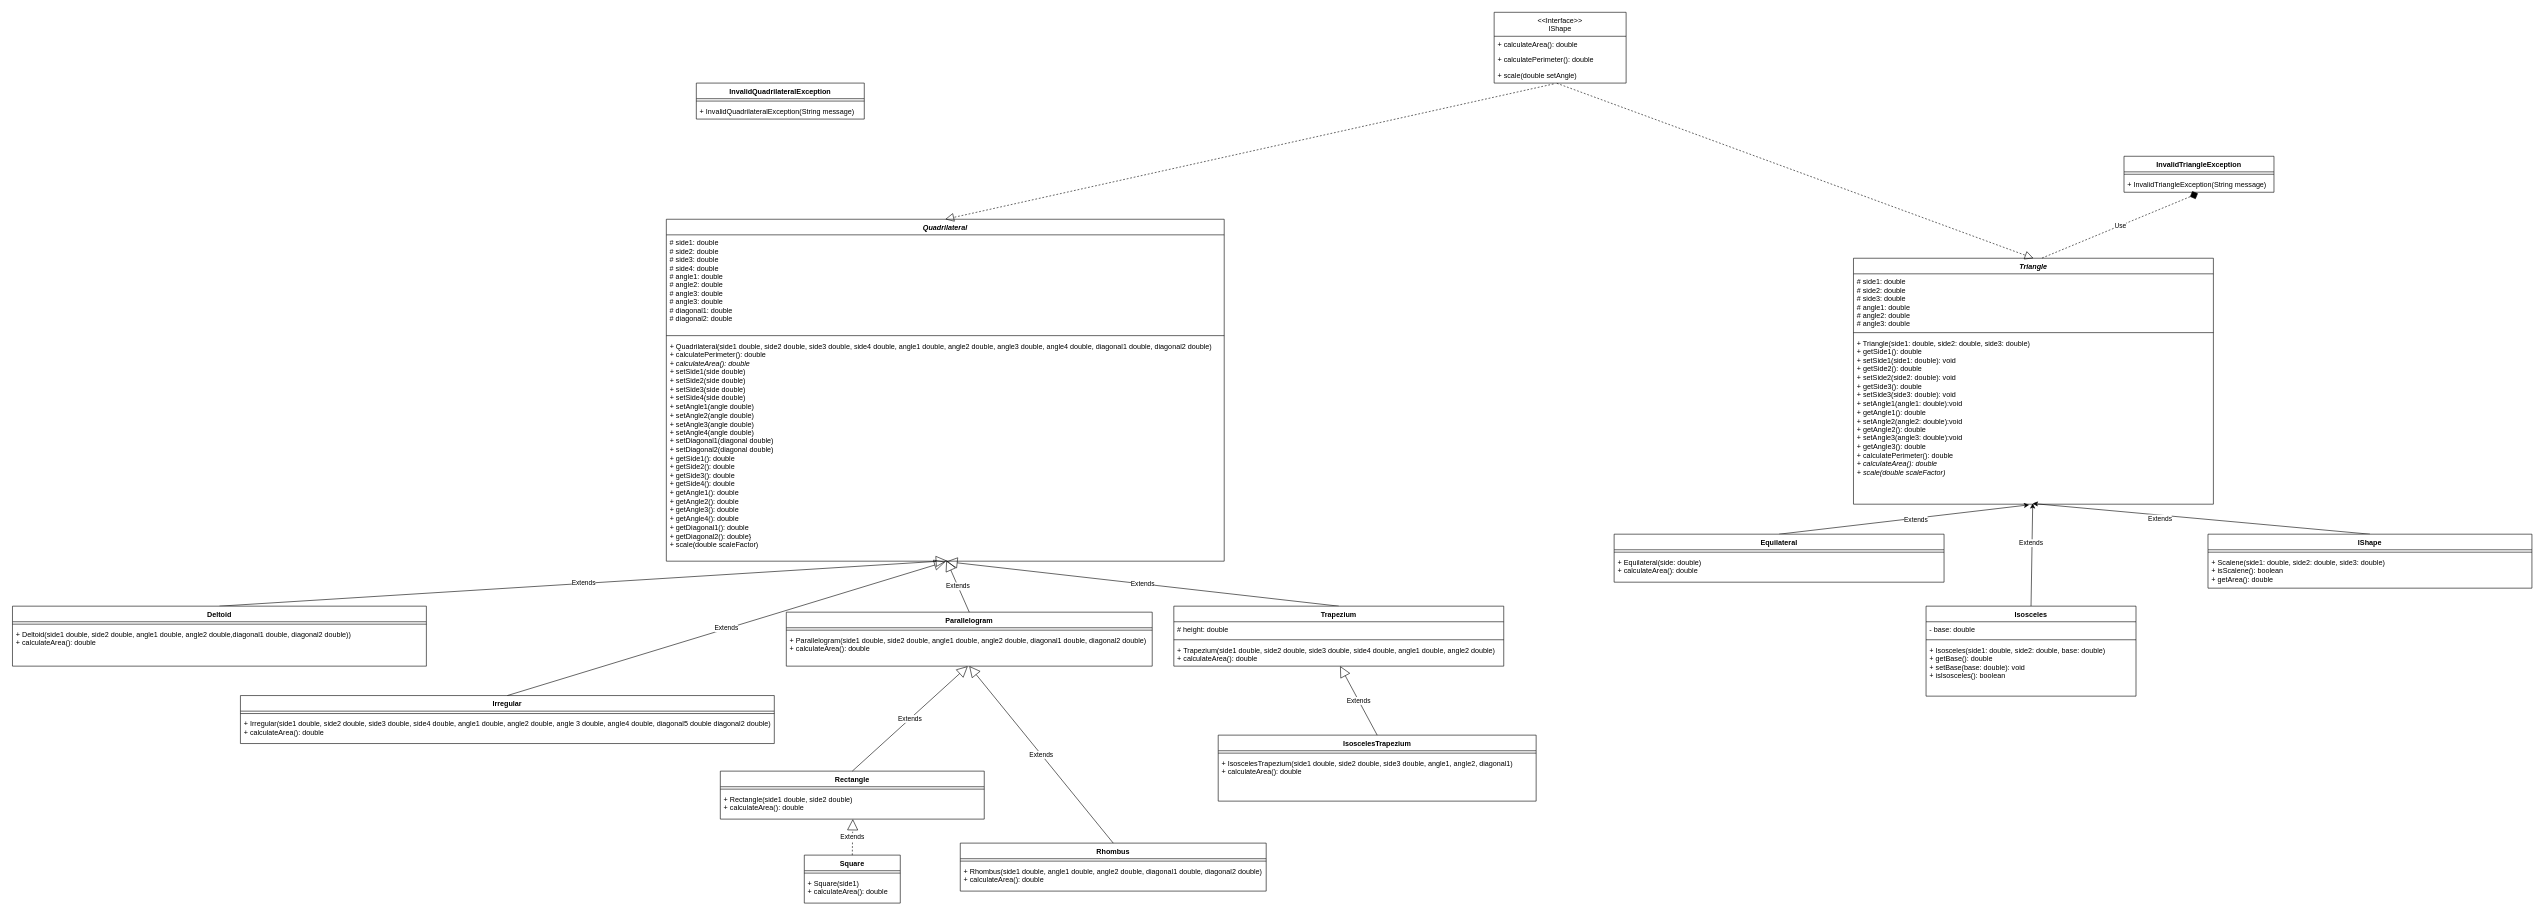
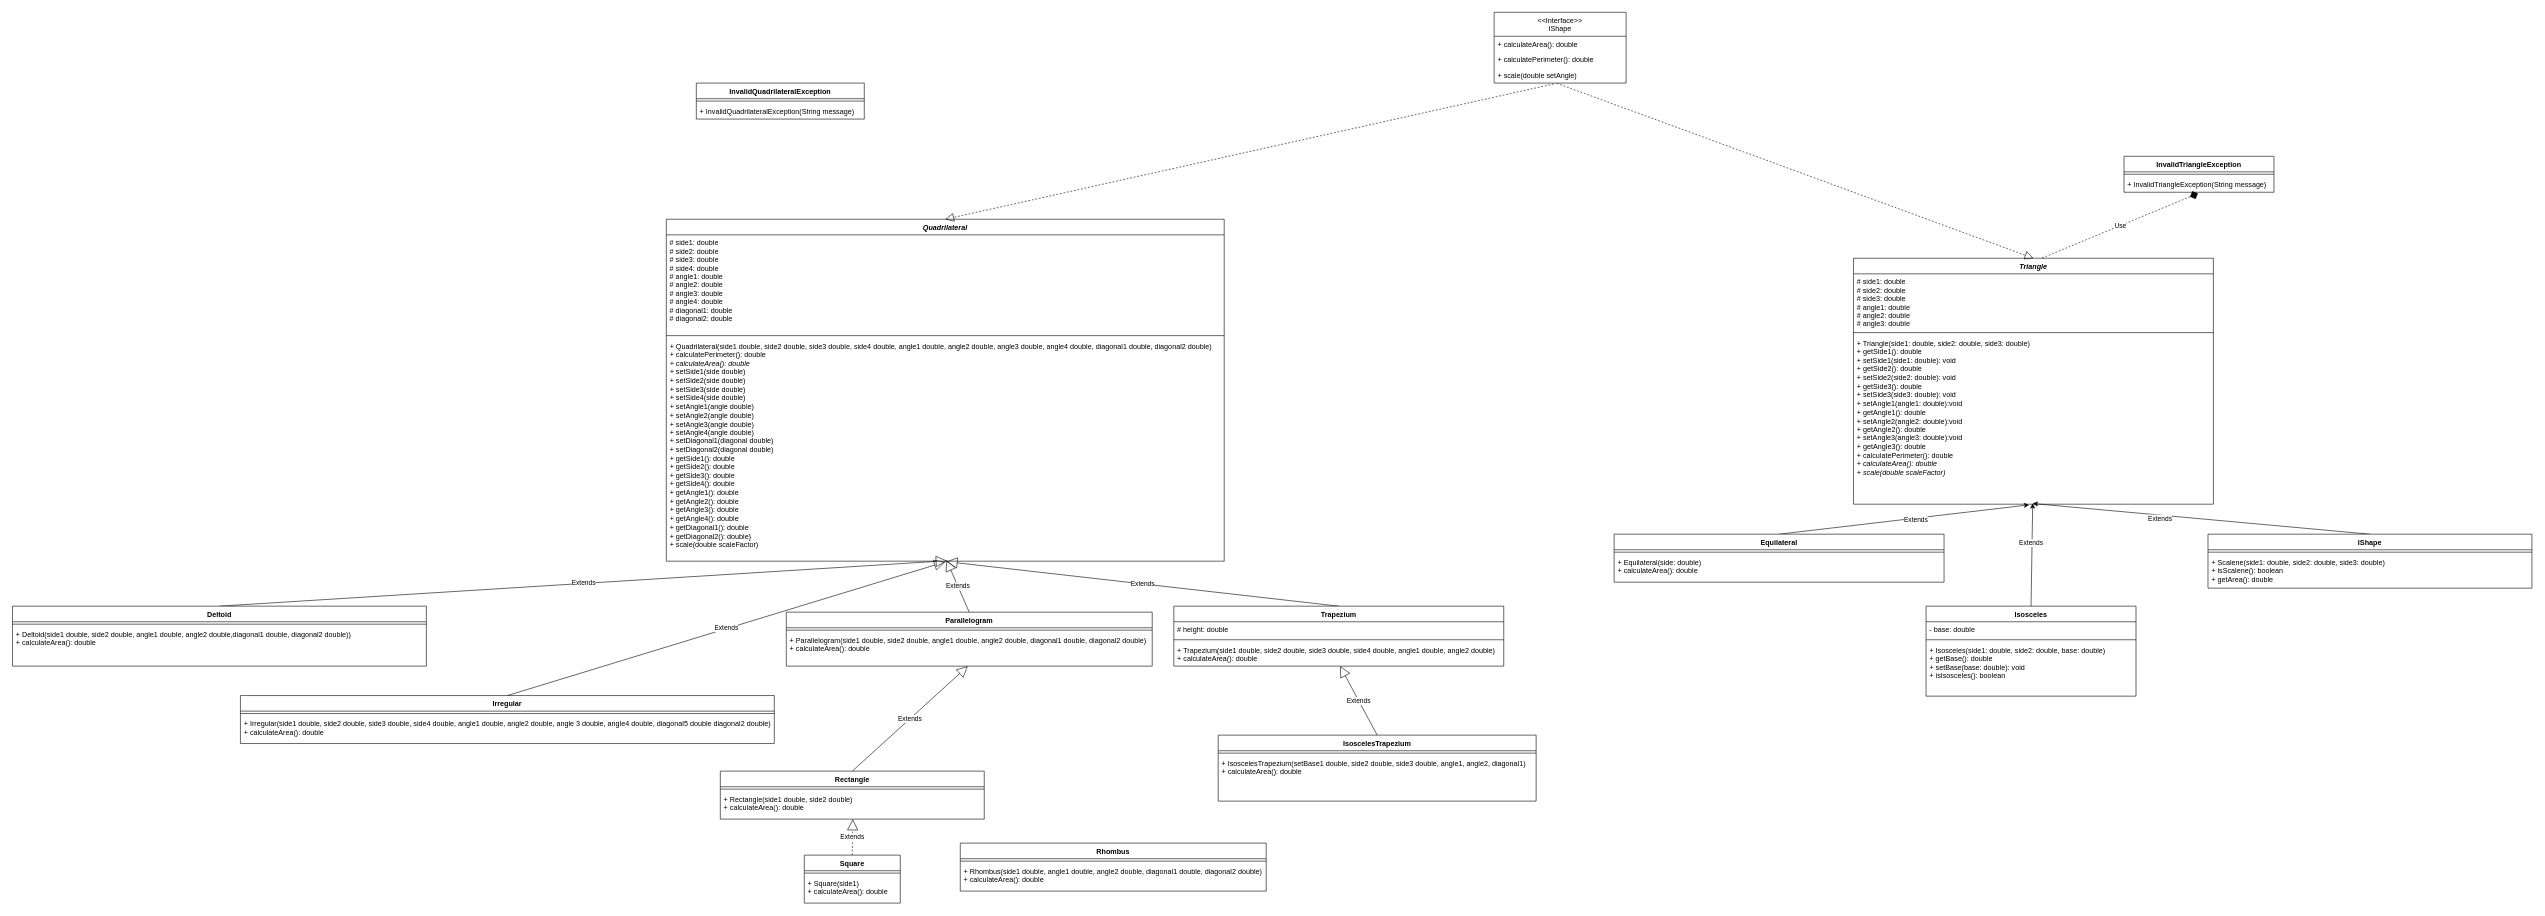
node "# side1: double # side2: double # side3: double # side4: double # angle1: double # angle2: double # angle3: double # angle3: double # diagonal1: double # diagonal2: double": label "# side1: double # side2: double # side3: double # side4: double # angle1: double # angle2: double # angle3: double # angle3: double # diagonal1: double # diagonal2: double" -> "# side1: double # side2: double # side3: double # side4: double # angle1: double # angle2: double # angle3: double # angle4: double # diagonal1: double # diagonal2: double"
edge "Rhombus" -> "+ Parallelogram(side1 double, side2 double, angle1 double, angle2 double, diagonal1 double, diagonal2 double) + calculateArea(): double": removed, label "Extends"
node "+ IsoscelesTrapezium(side1 double, side2 double, side3 double, angle1, angle2, diagonal1) + calculateArea(): double": label "+ IsoscelesTrapezium(side1 double, side2 double, side3 double, angle1, angle2, diagonal1) + calculateArea(): double" -> "+ IsoscelesTrapezium(setBase1 double, side2 double, side3 double, angle1, angle2, diagonal1) + calculateArea(): double"
